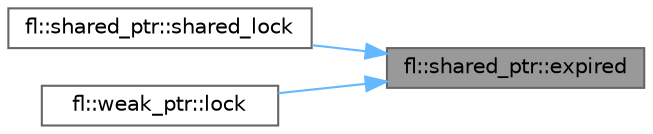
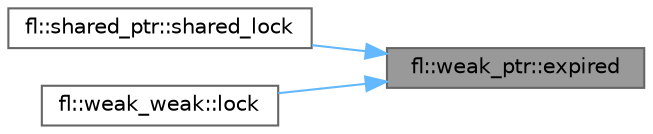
node "fl::shared_ptr::expired": label "fl::shared_ptr::expired" -> "fl::weak_ptr::expired"
node "fl::weak_ptr::lock": label "fl::weak_ptr::lock" -> "fl::weak_weak::lock"
